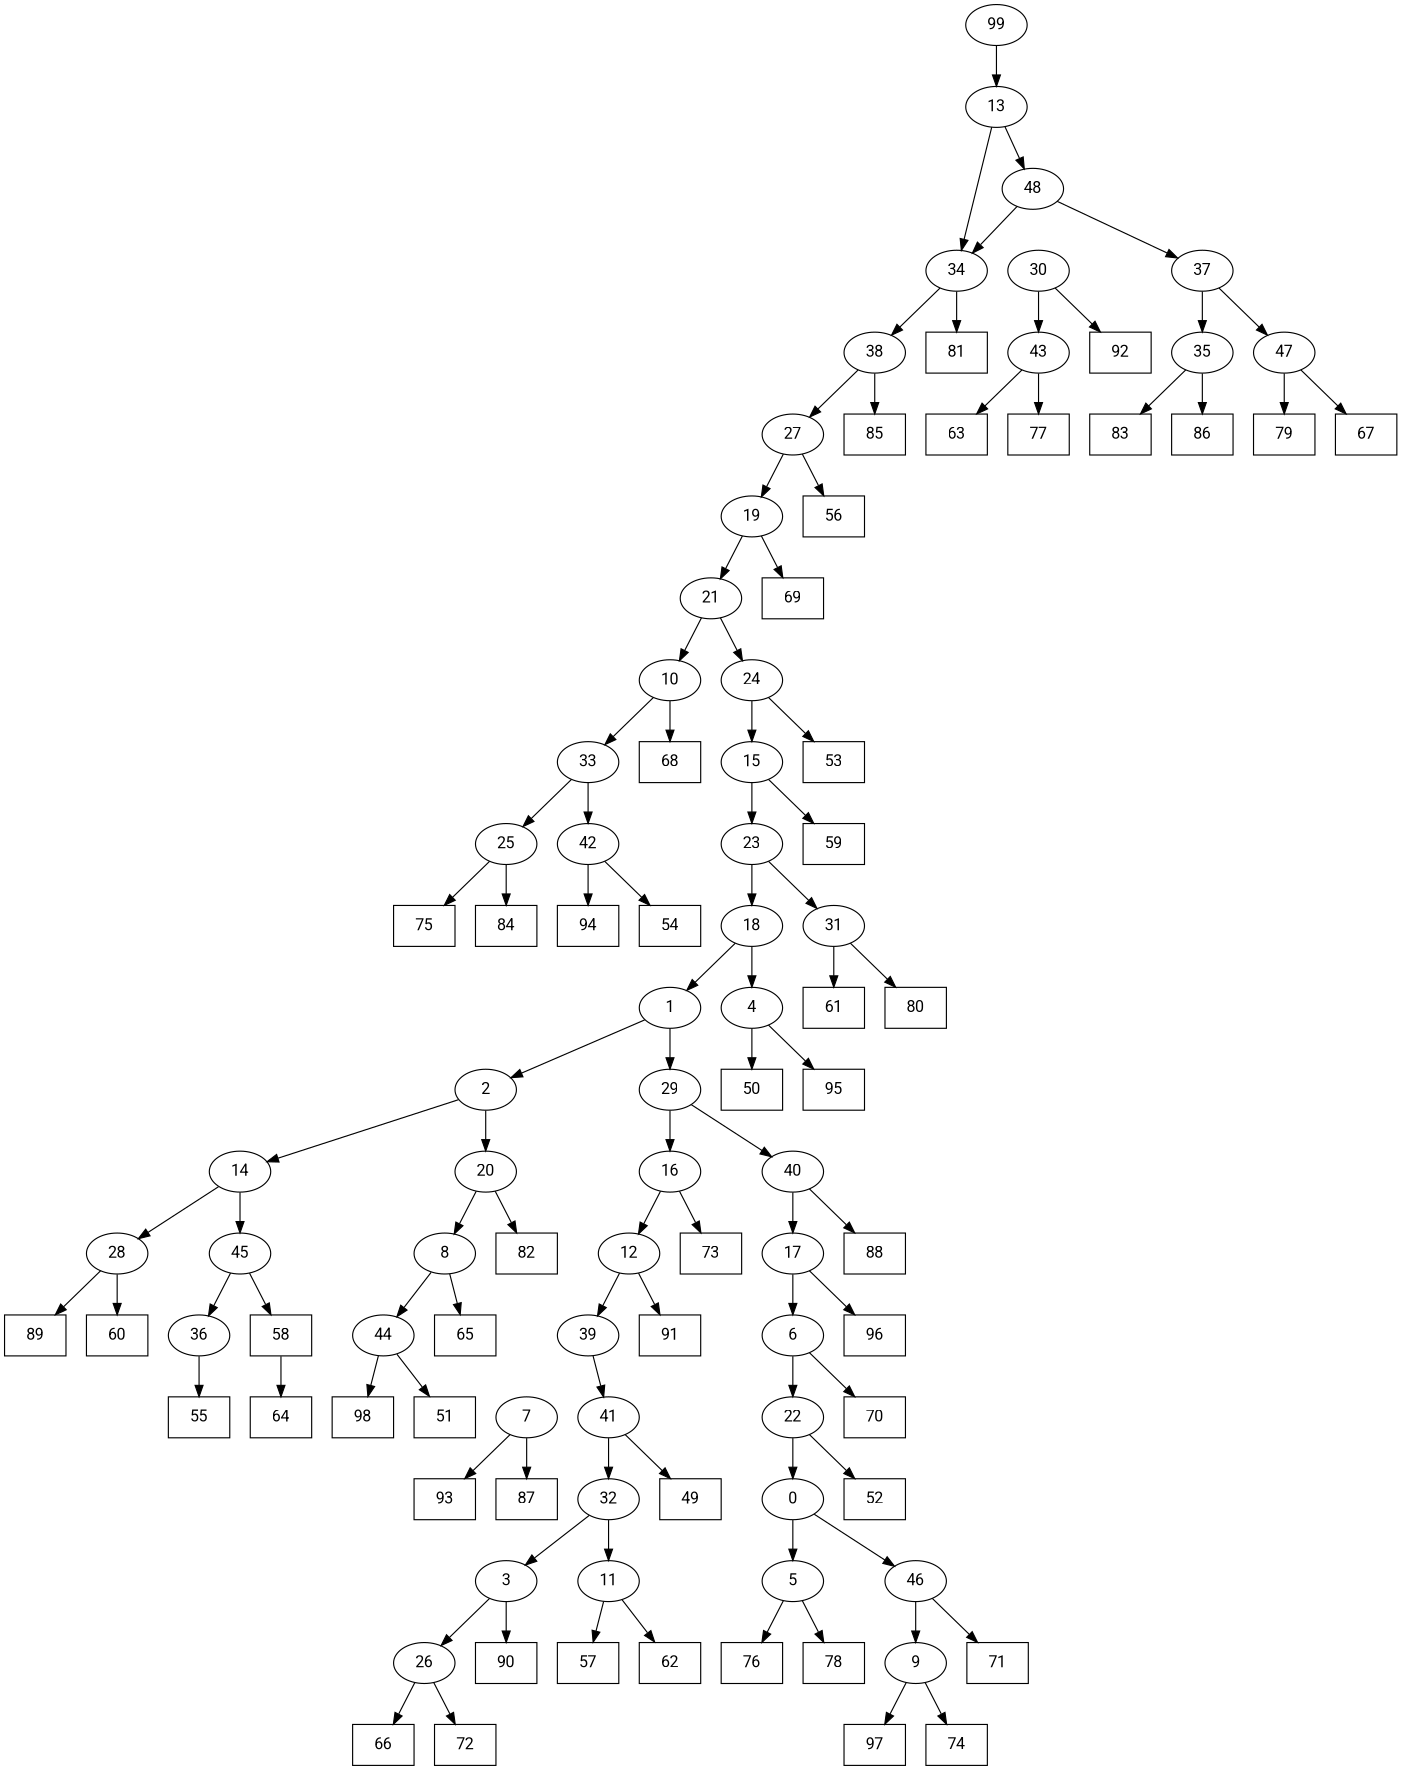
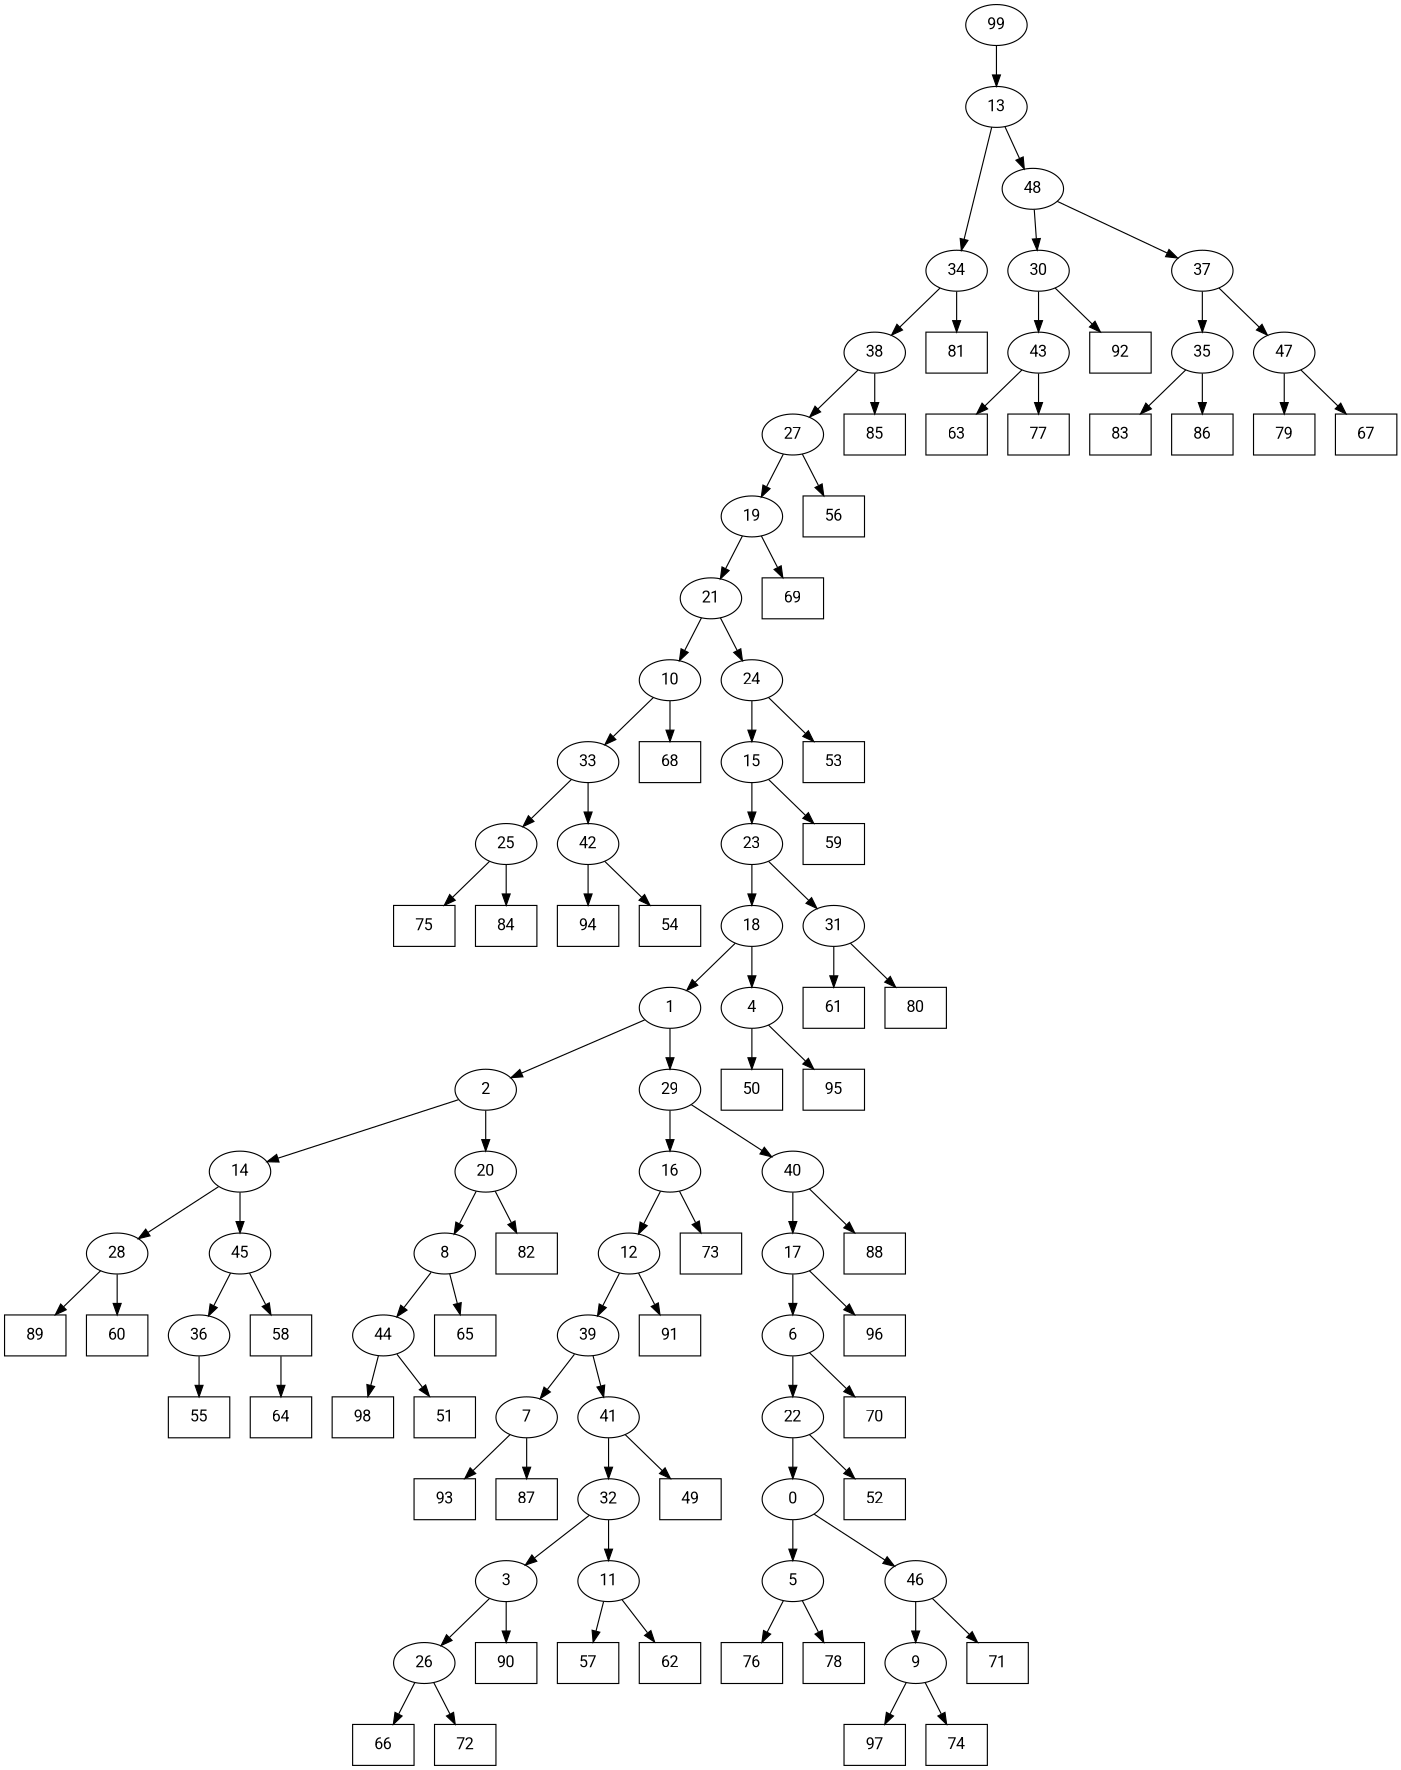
edge "48" -> "34": now "48" -> "30"
edge "39" -> "7": added
